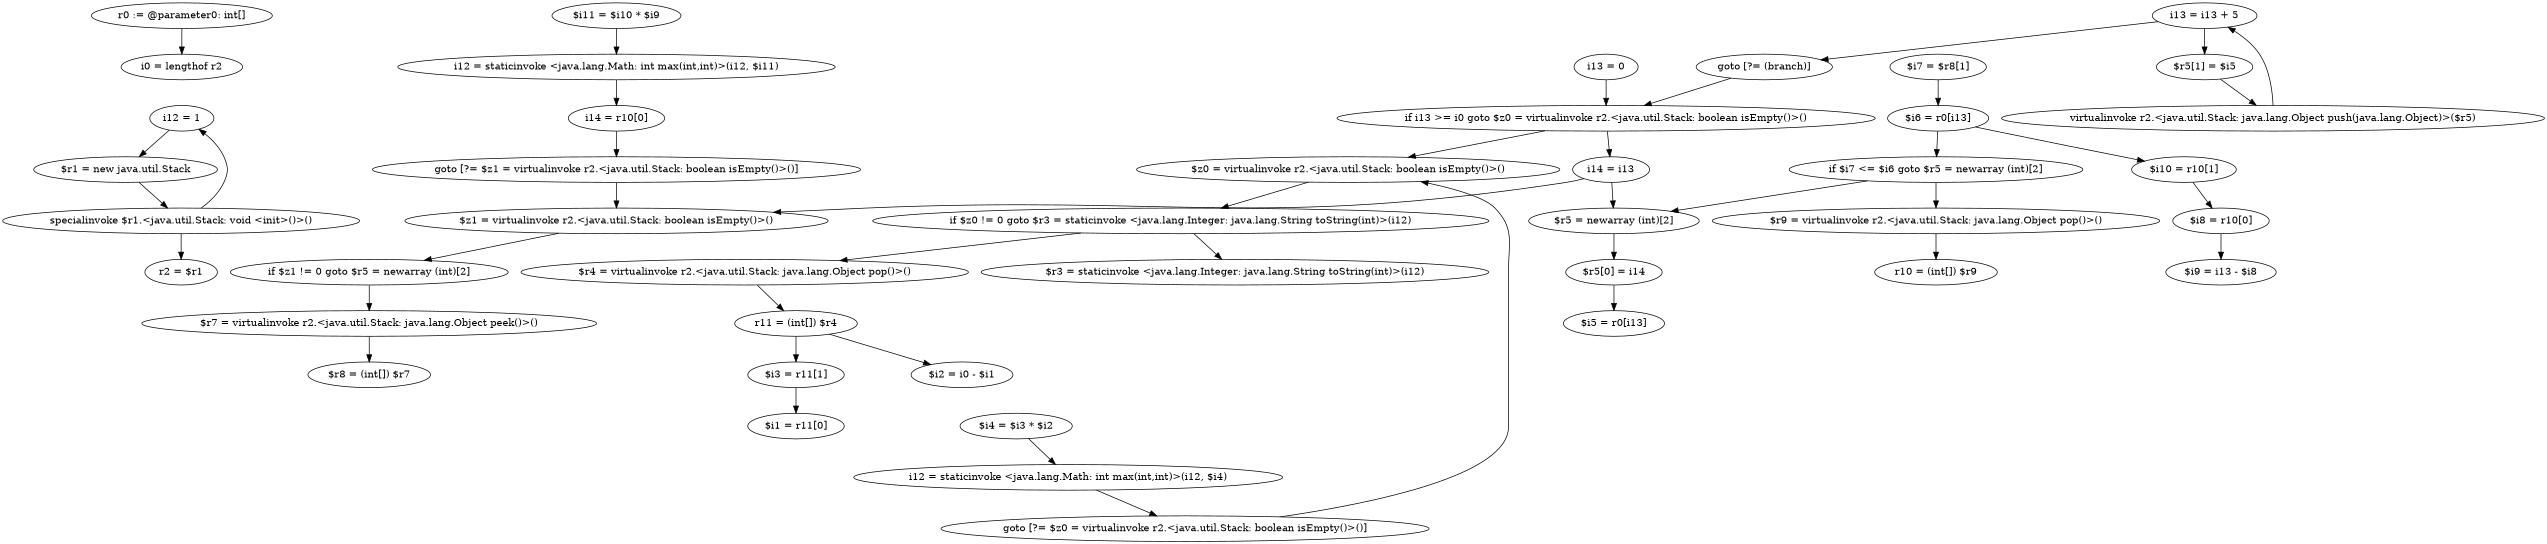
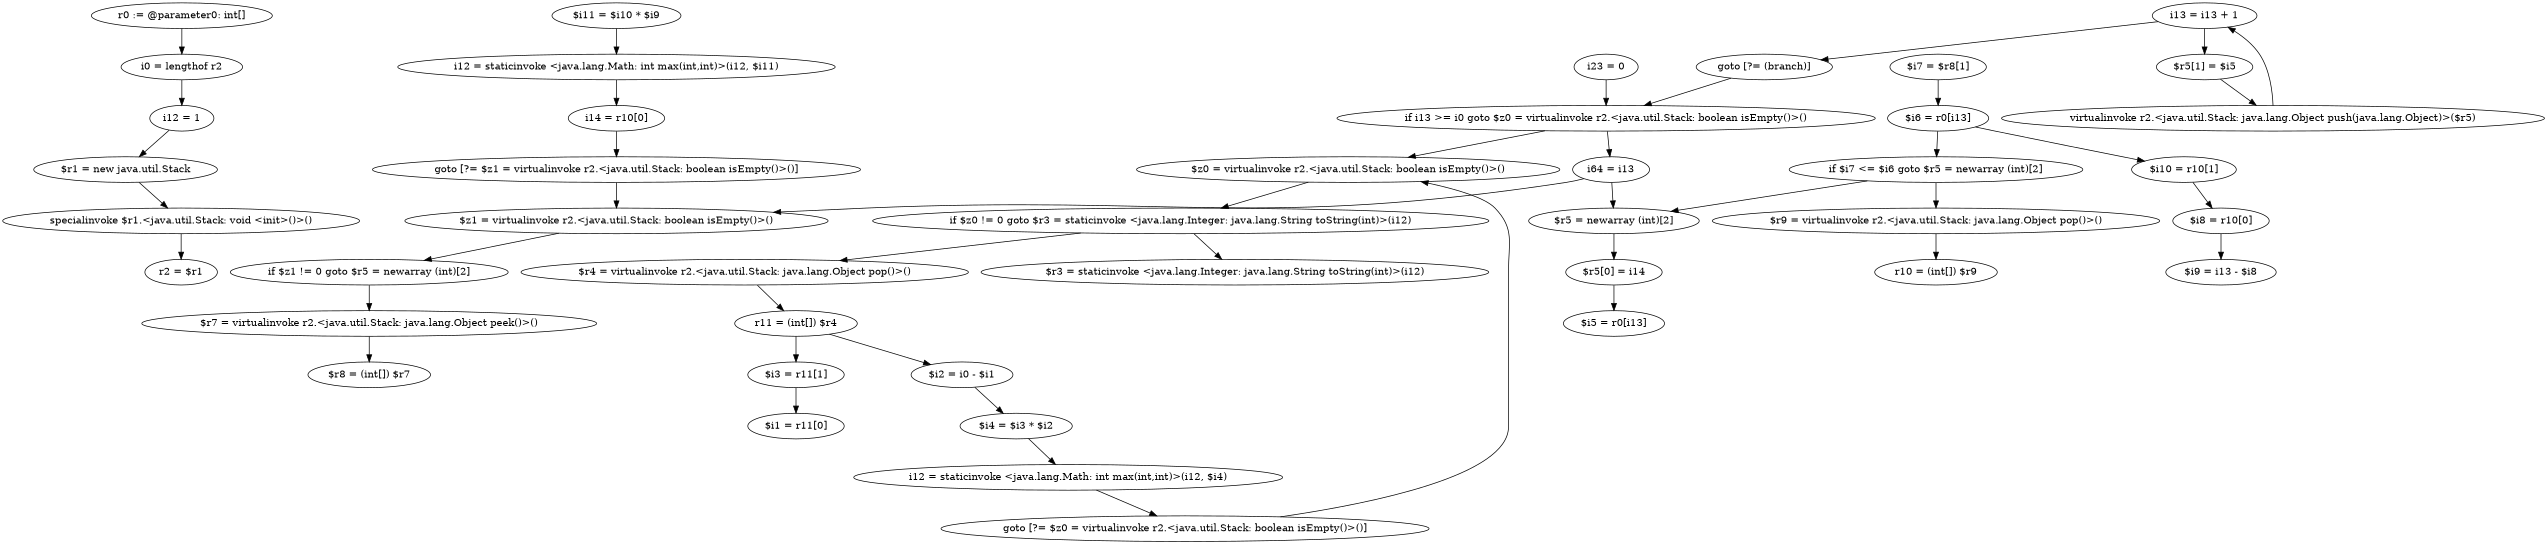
node "i13 = i13 + 5": label "i13 = i13 + 5" -> "i13 = i13 + 1"
node "i13 = 0": label "i13 = 0" -> "i23 = 0"
node "i14 = i13": label "i14 = i13" -> "i64 = i13"
edge "specialinvoke $r1.<java.util.Stack: void <init>()>()" -> "i12 = 1": now "i0 = lengthof r2" -> "i12 = 1"
edge "$i2 = i0 - $i1" -> "$i4 = $i3 * $i2": added
